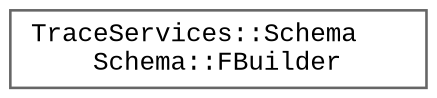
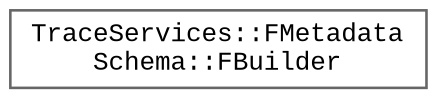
node "TraceServices::Schema Schema::FBuilder": label "TraceServices::Schema Schema::FBuilder" -> "TraceServices::FMetadata Schema::FBuilder"
